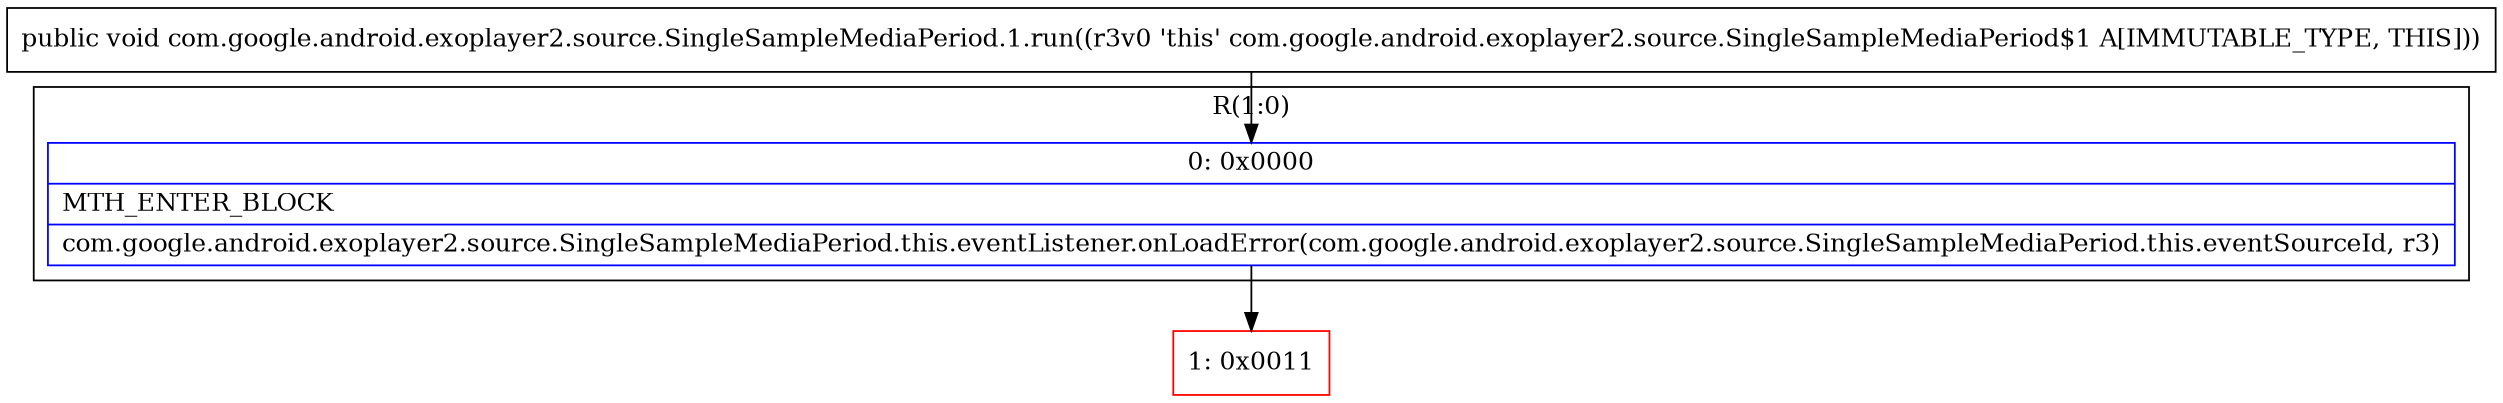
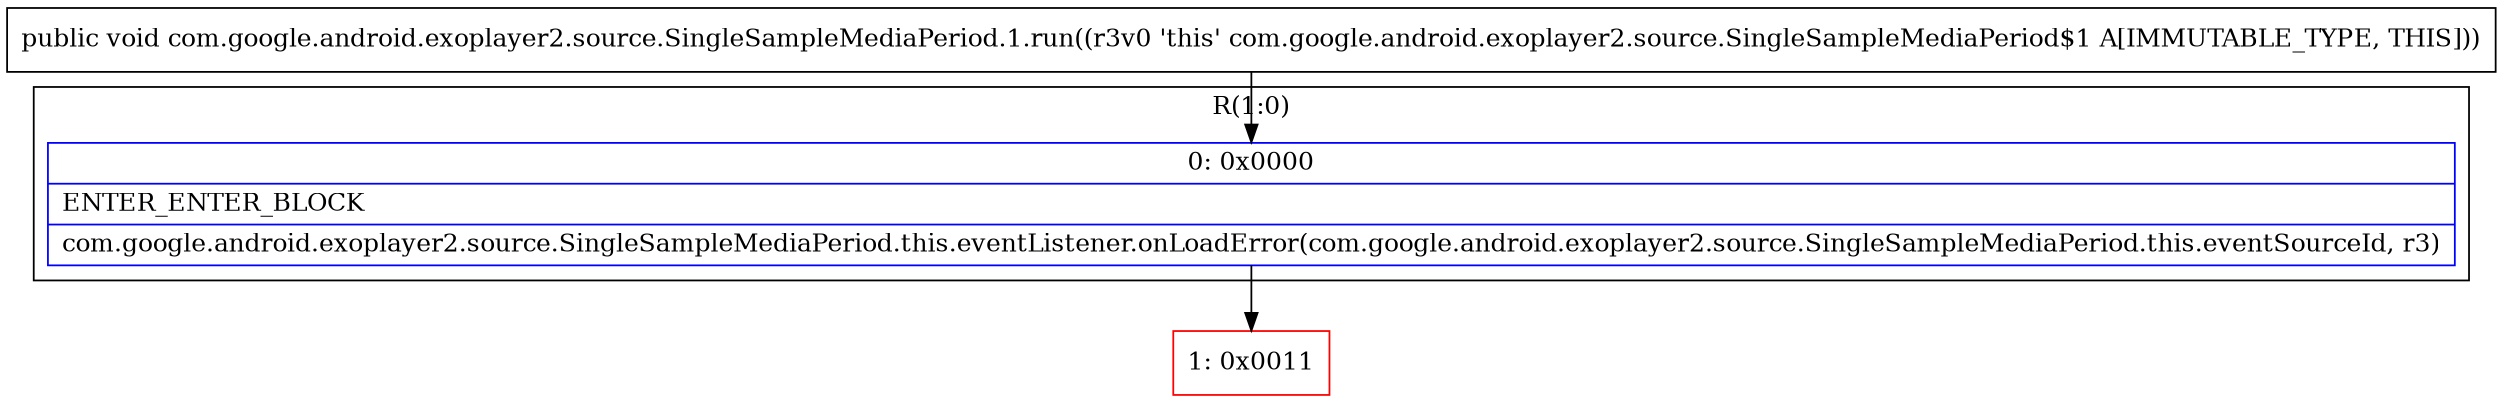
node "0: 0x0000": text "MTH_ENTER_BLOCK" -> "ENTER_ENTER_BLOCK"
